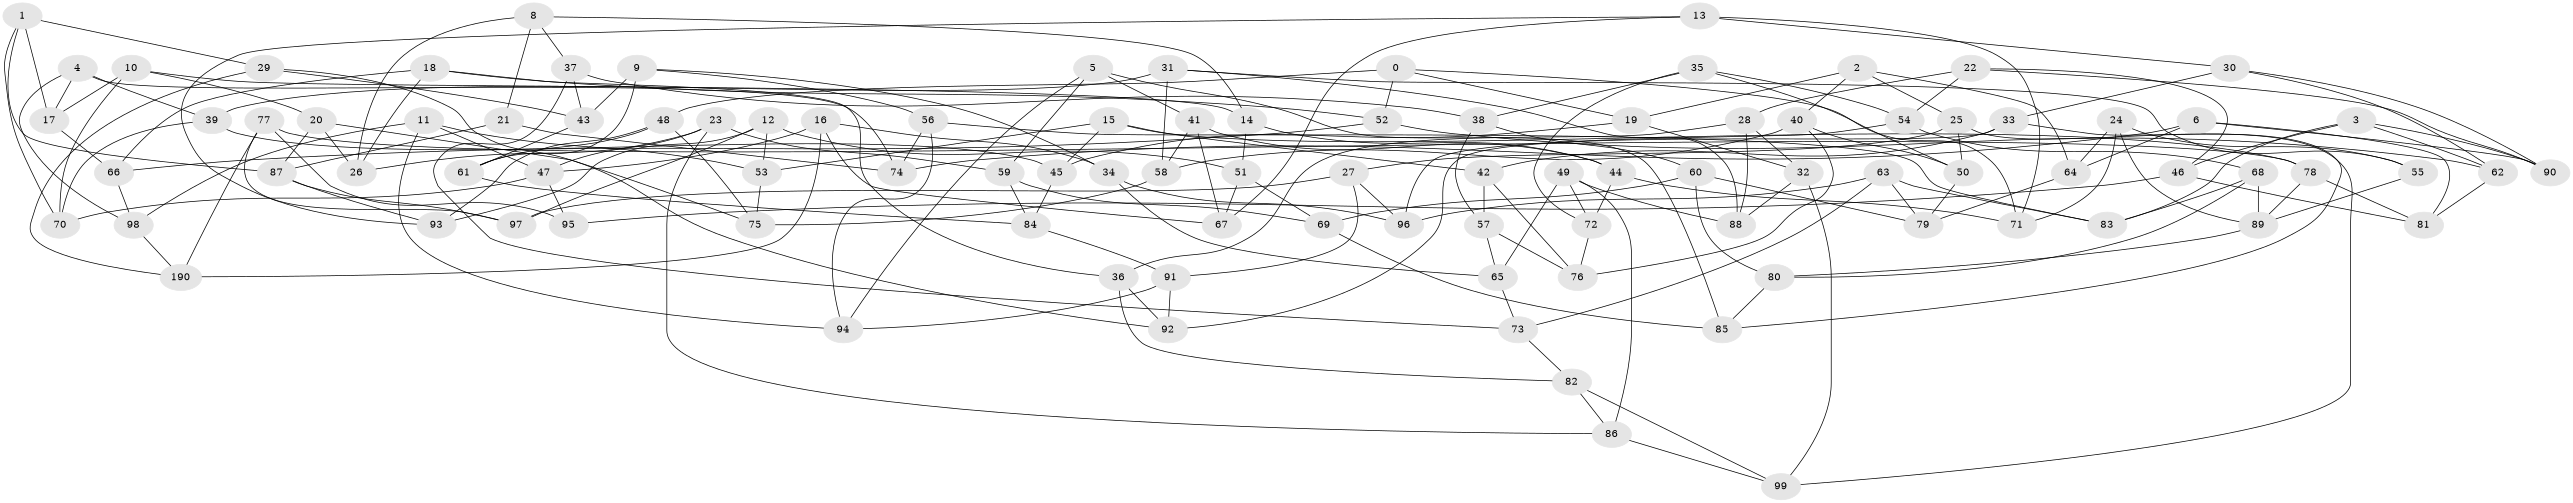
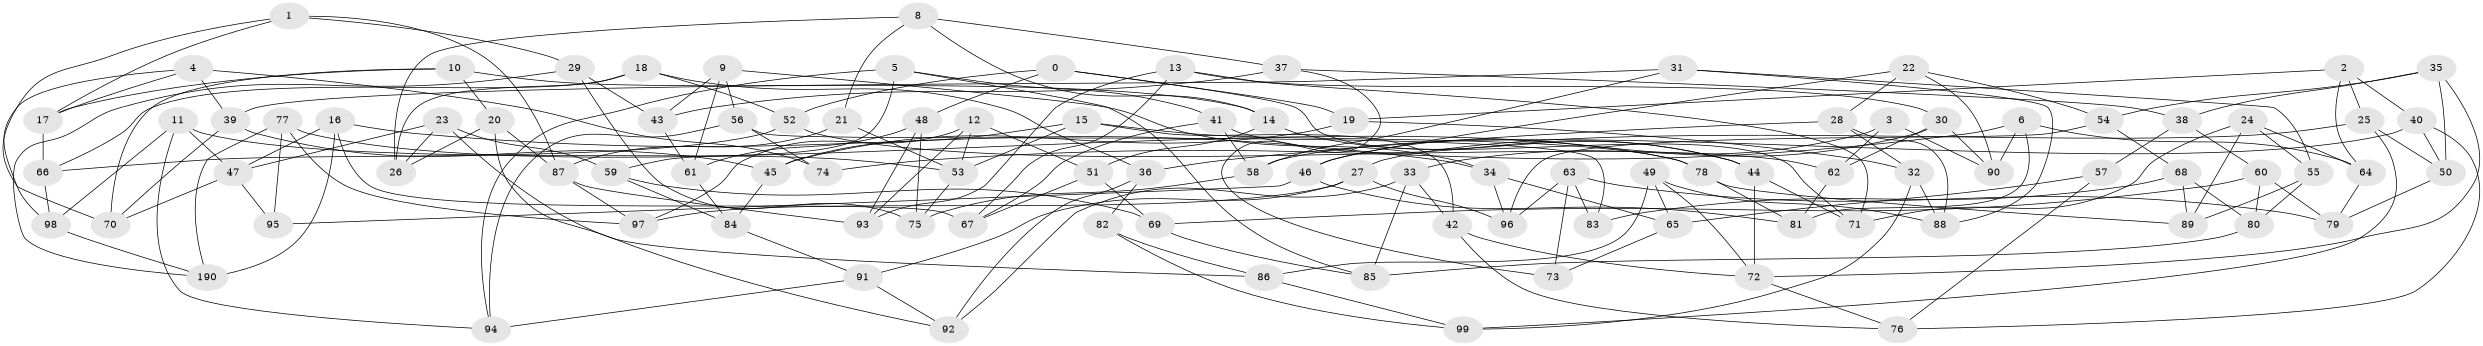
edge "21" -- "74": now "21" -- "53"
edge "3" -- "83": removed
edge "42" -- "57": now "42" -- "72"
edge "89" -- "80": now "55" -- "80"
edge "73" -- "82": removed
